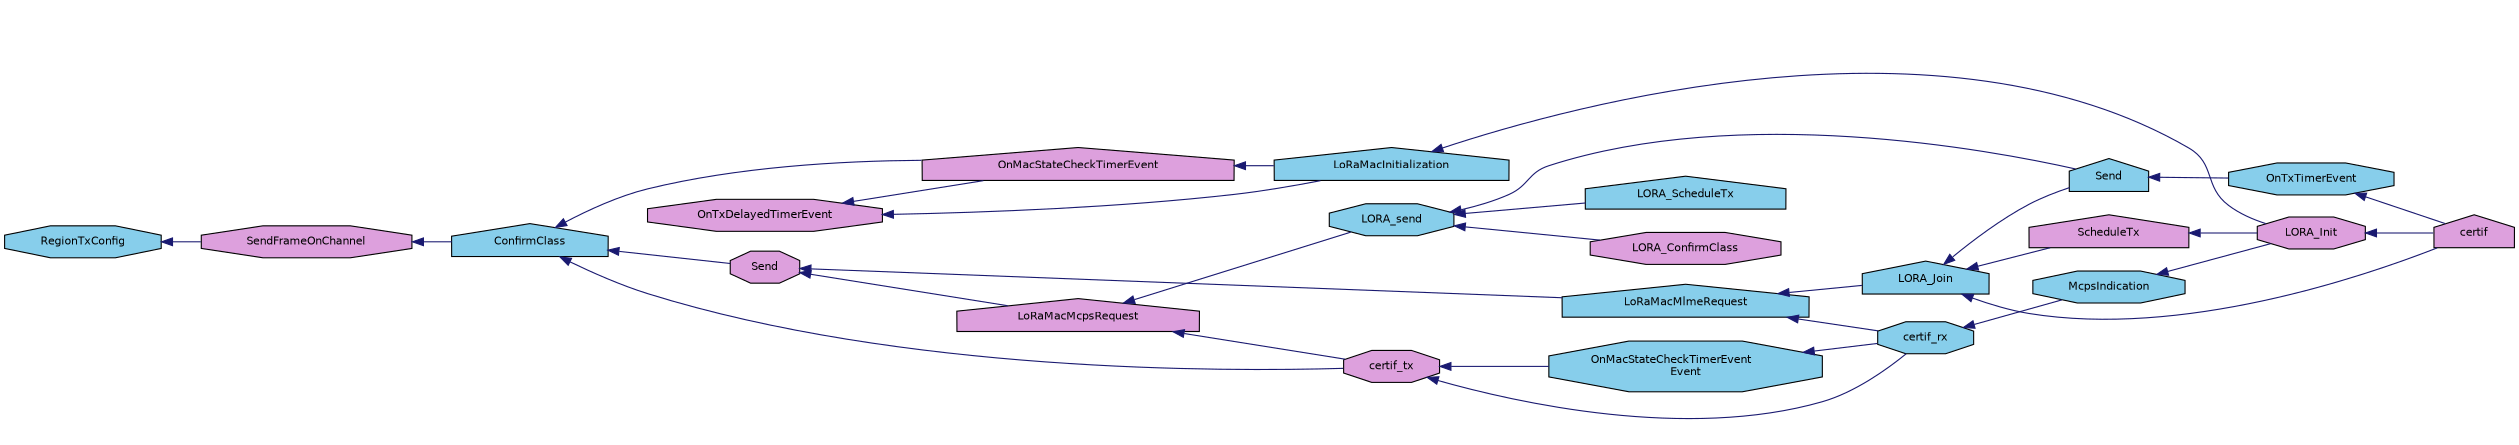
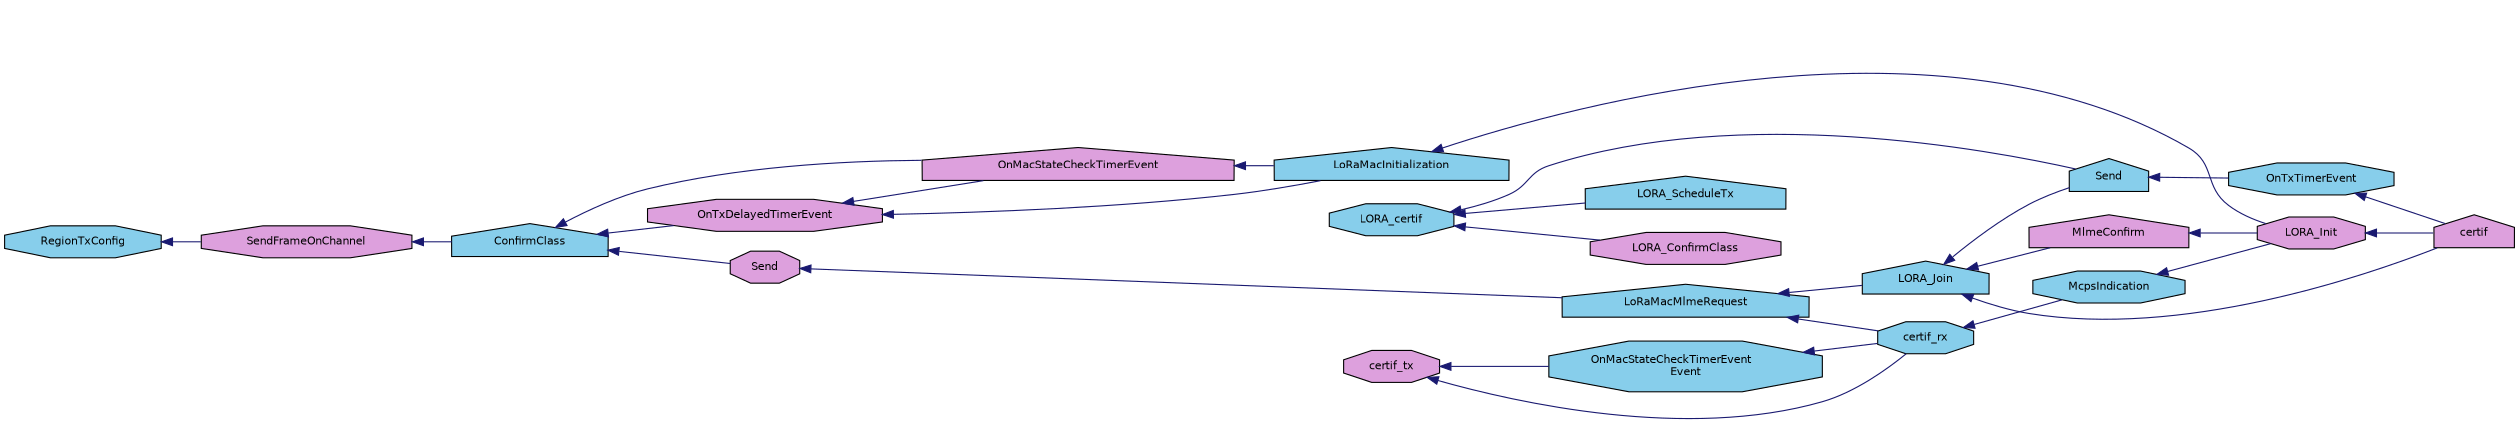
node "LORA_send": label "LORA_send" -> "LORA_certif"
node "ScheduleTx": label "ScheduleTx" -> "MlmeConfirm"
node "LoRaMacMcpsRequest": removed
edge "certif_tx" -> "ConfirmClass": now "OnTxDelayedTimerEvent" -> "ConfirmClass"
